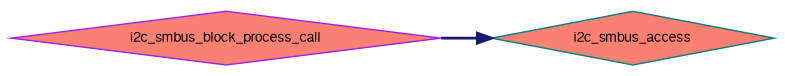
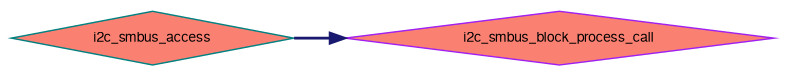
edge "i2c_smbus_block_process_call" -> "i2c_smbus_access": reversed
